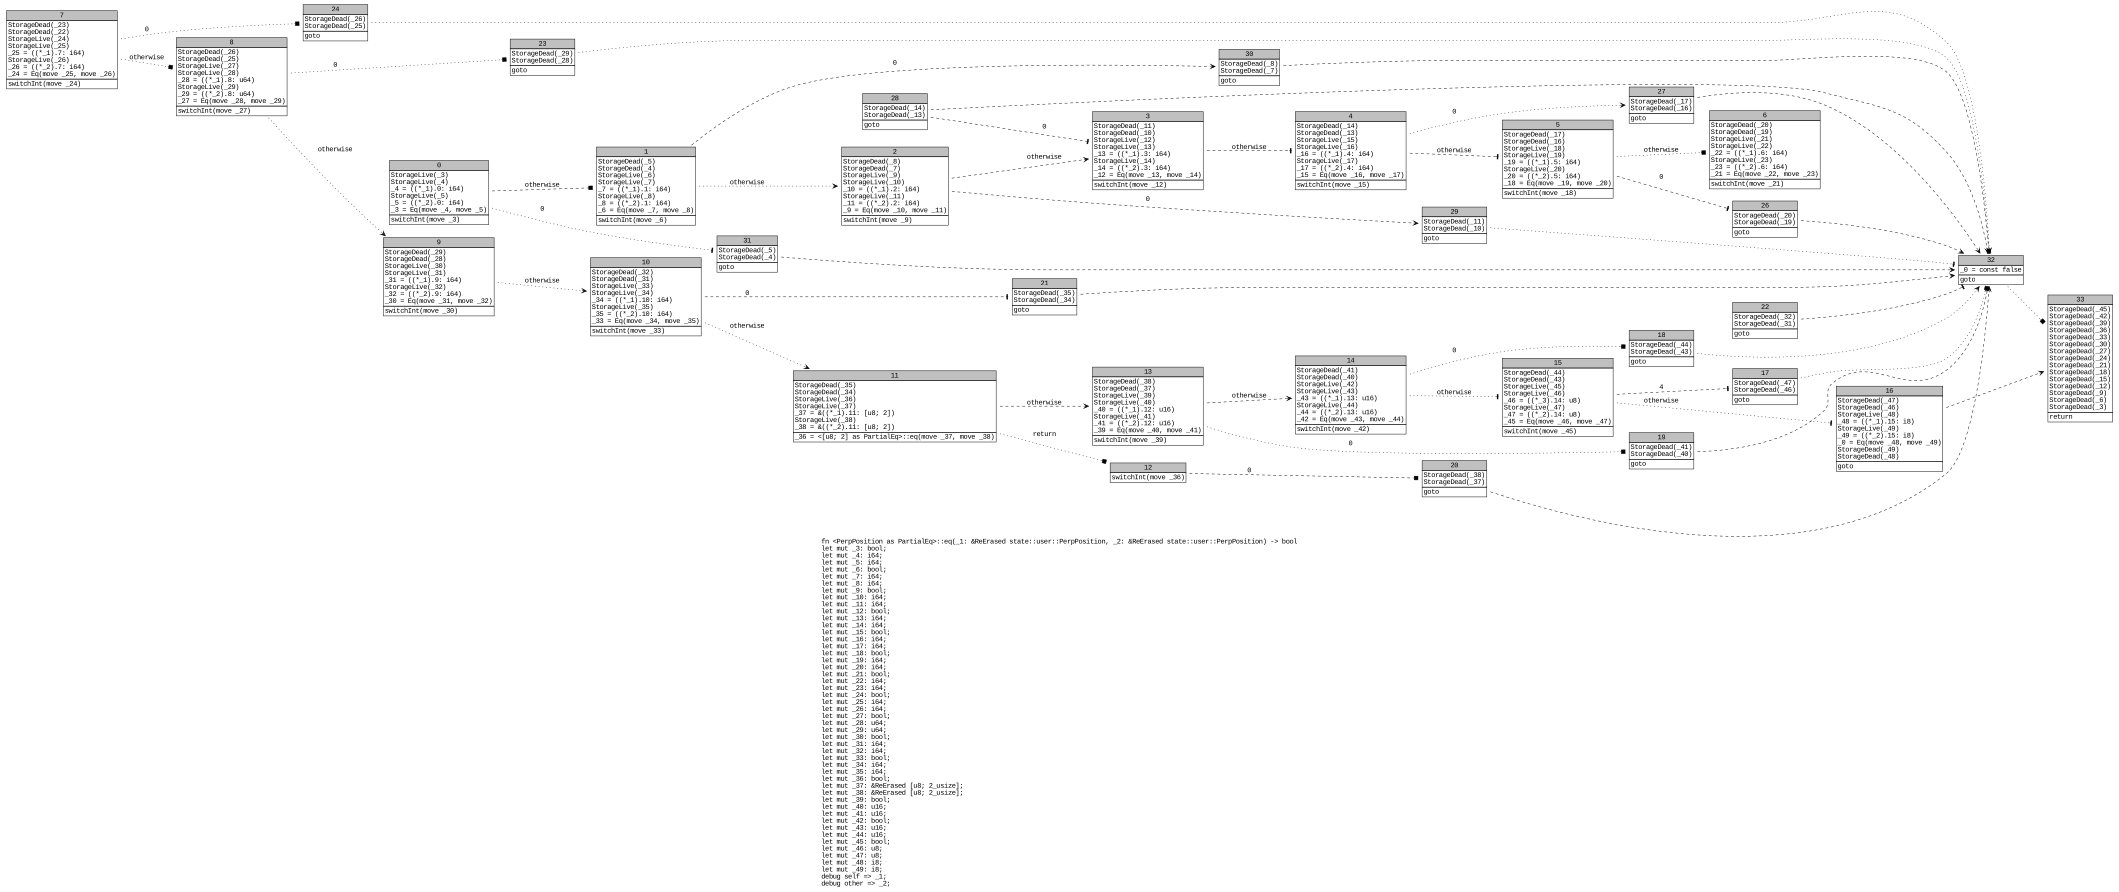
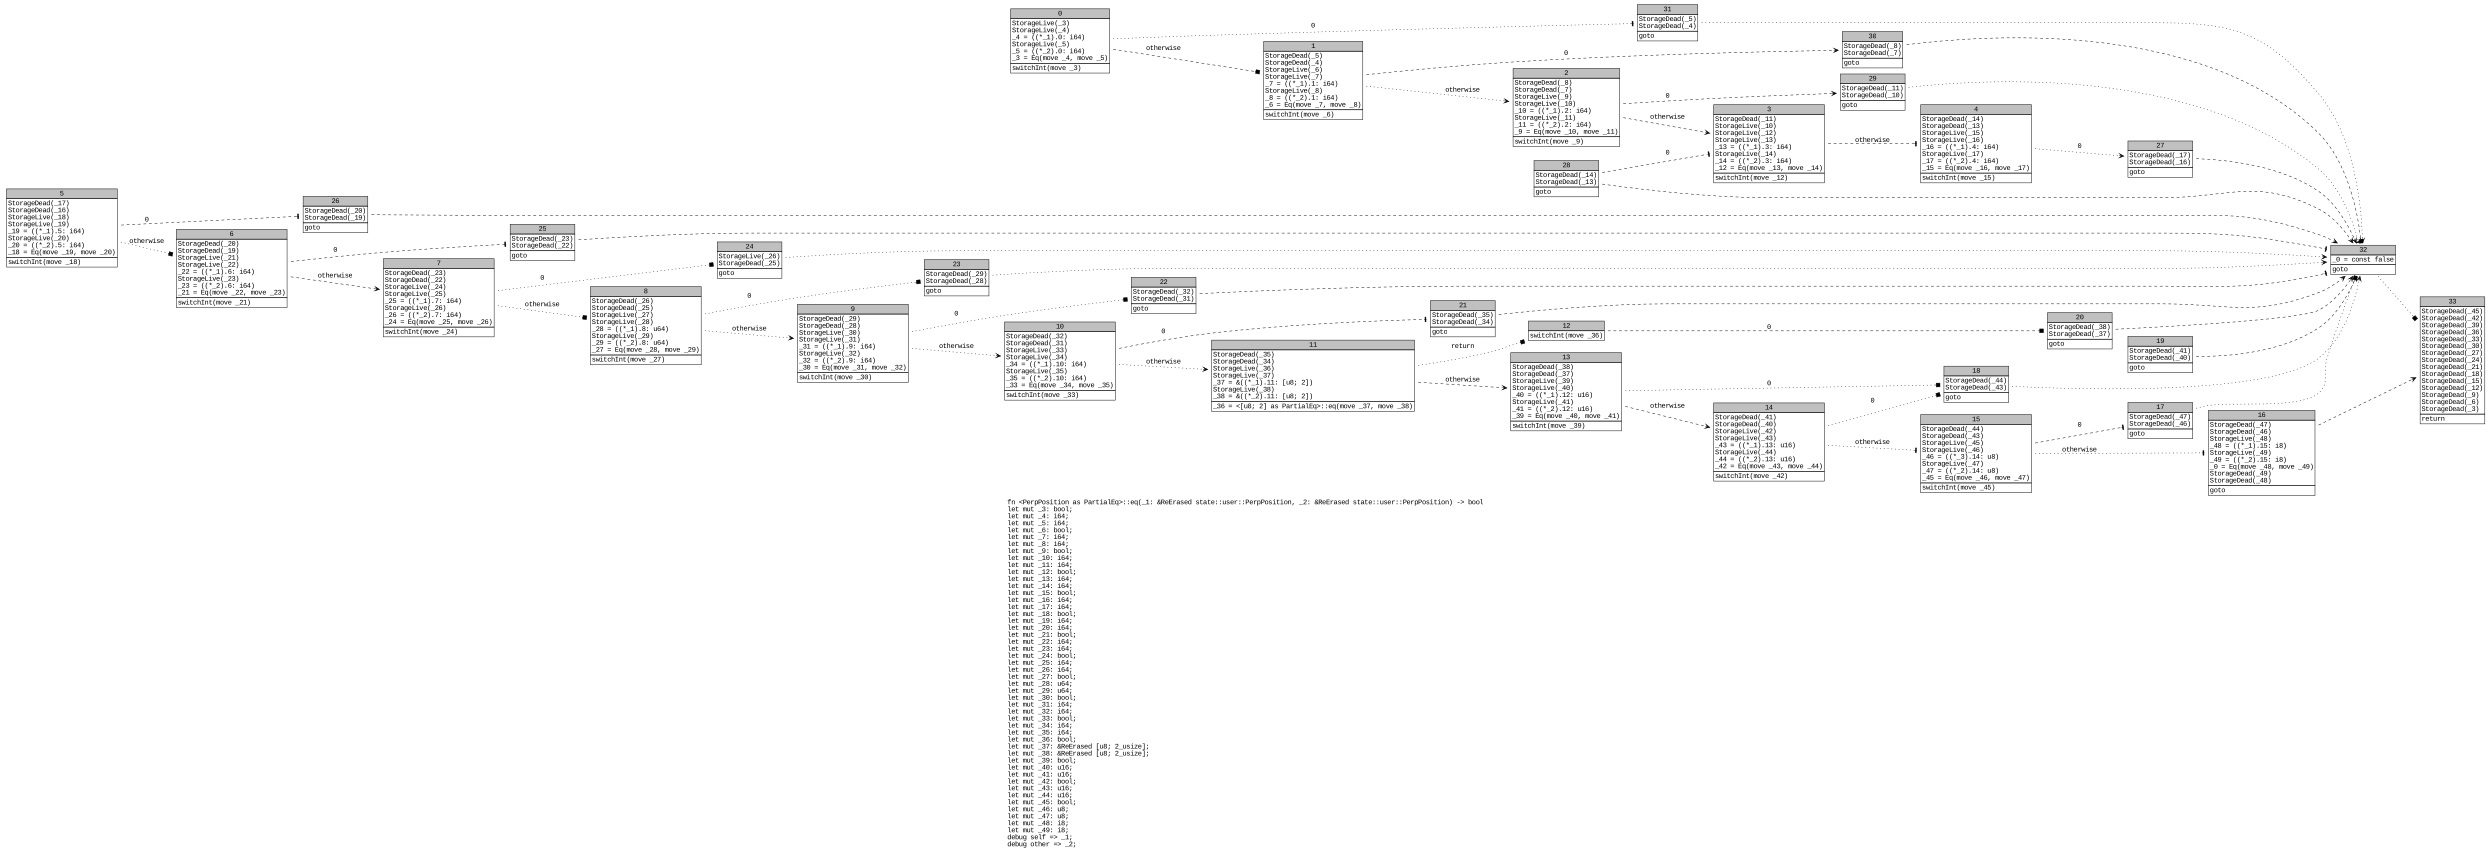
node "24": text "StorageDead(_26)" -> "StorageLive(_26)"
node "3": text "StorageDead(_10)" -> "StorageLive(_10)"
edge "4" -> "5": removed, label "otherwise"
node "25": added
edge "31" -> "32": style dashed -> dotted
edge "6" -> "7": added, label "otherwise"
edge "9" -> "22": added, label "0"
edge "15" -> "17": label "4" -> "0"
edge "13" -> "19": now "13" -> "18"
